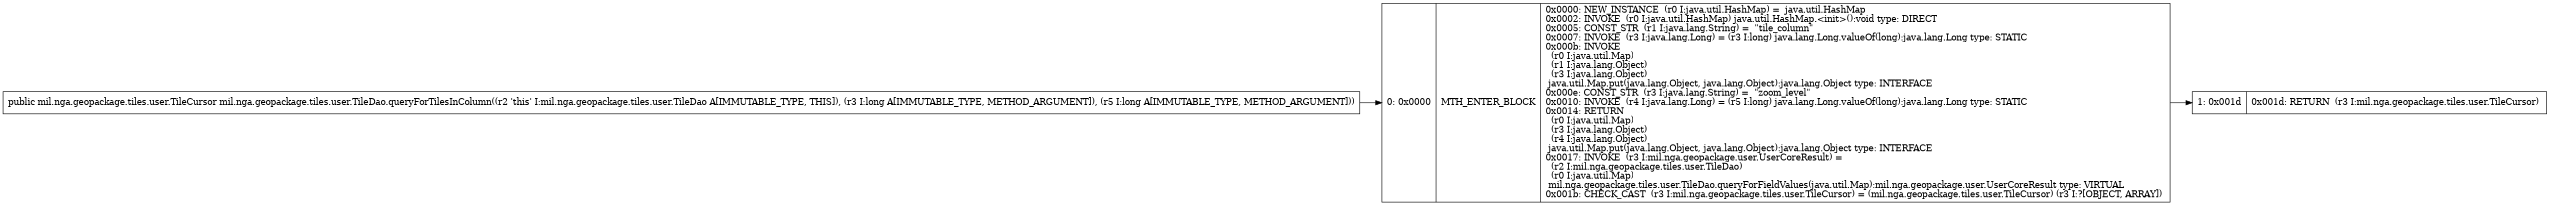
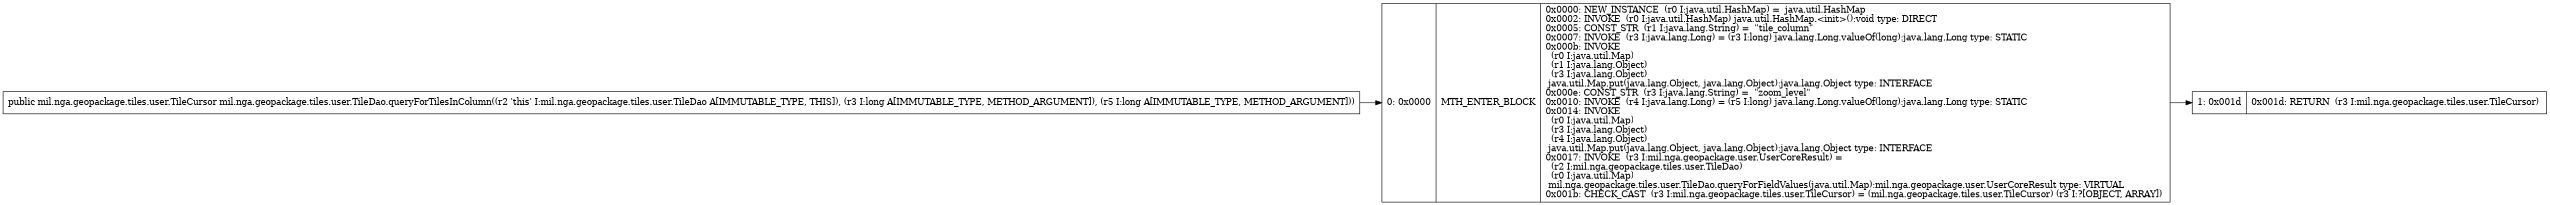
node "0: 0x0000": text "0x0014: RETURN" -> "0x0014: INVOKE"
